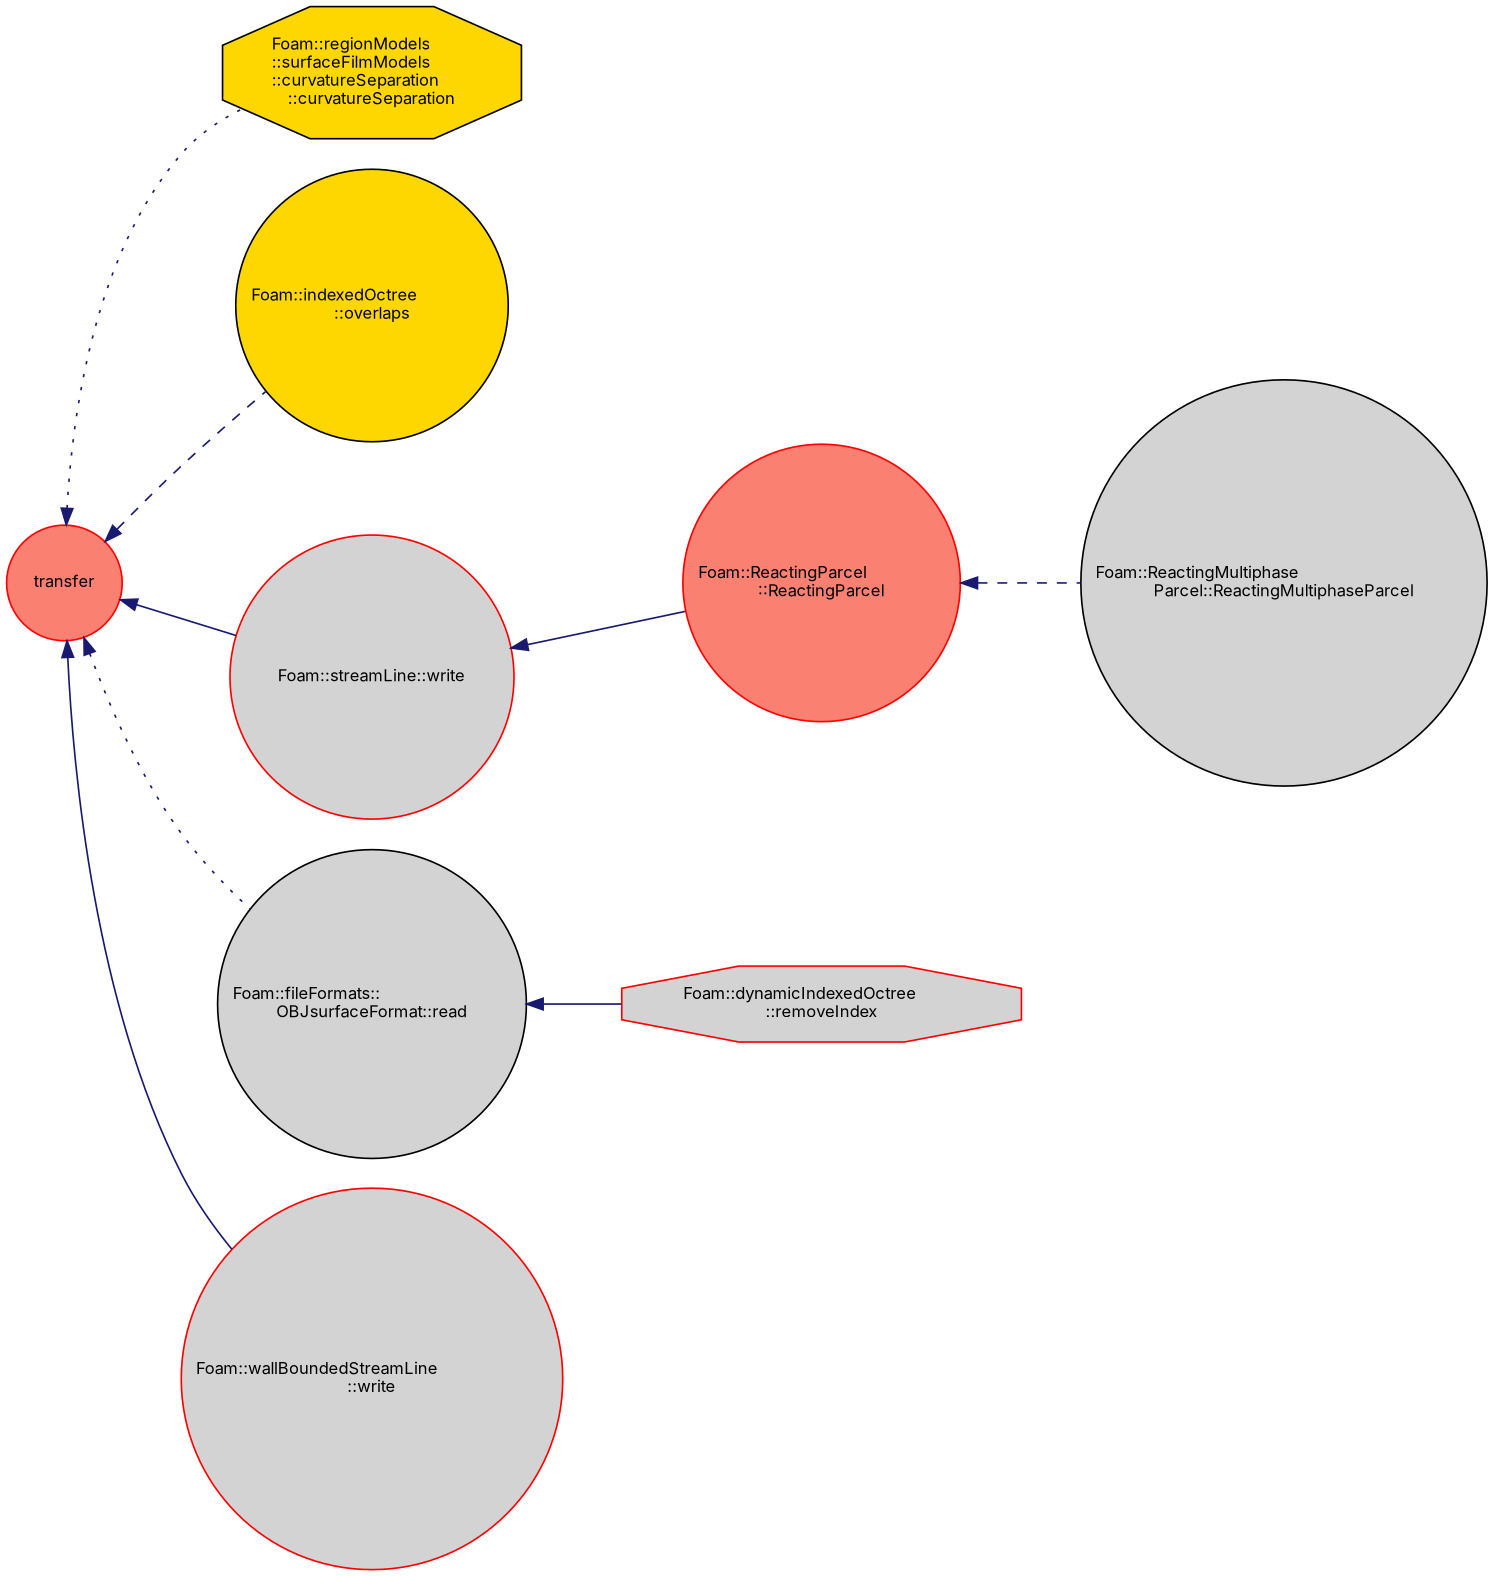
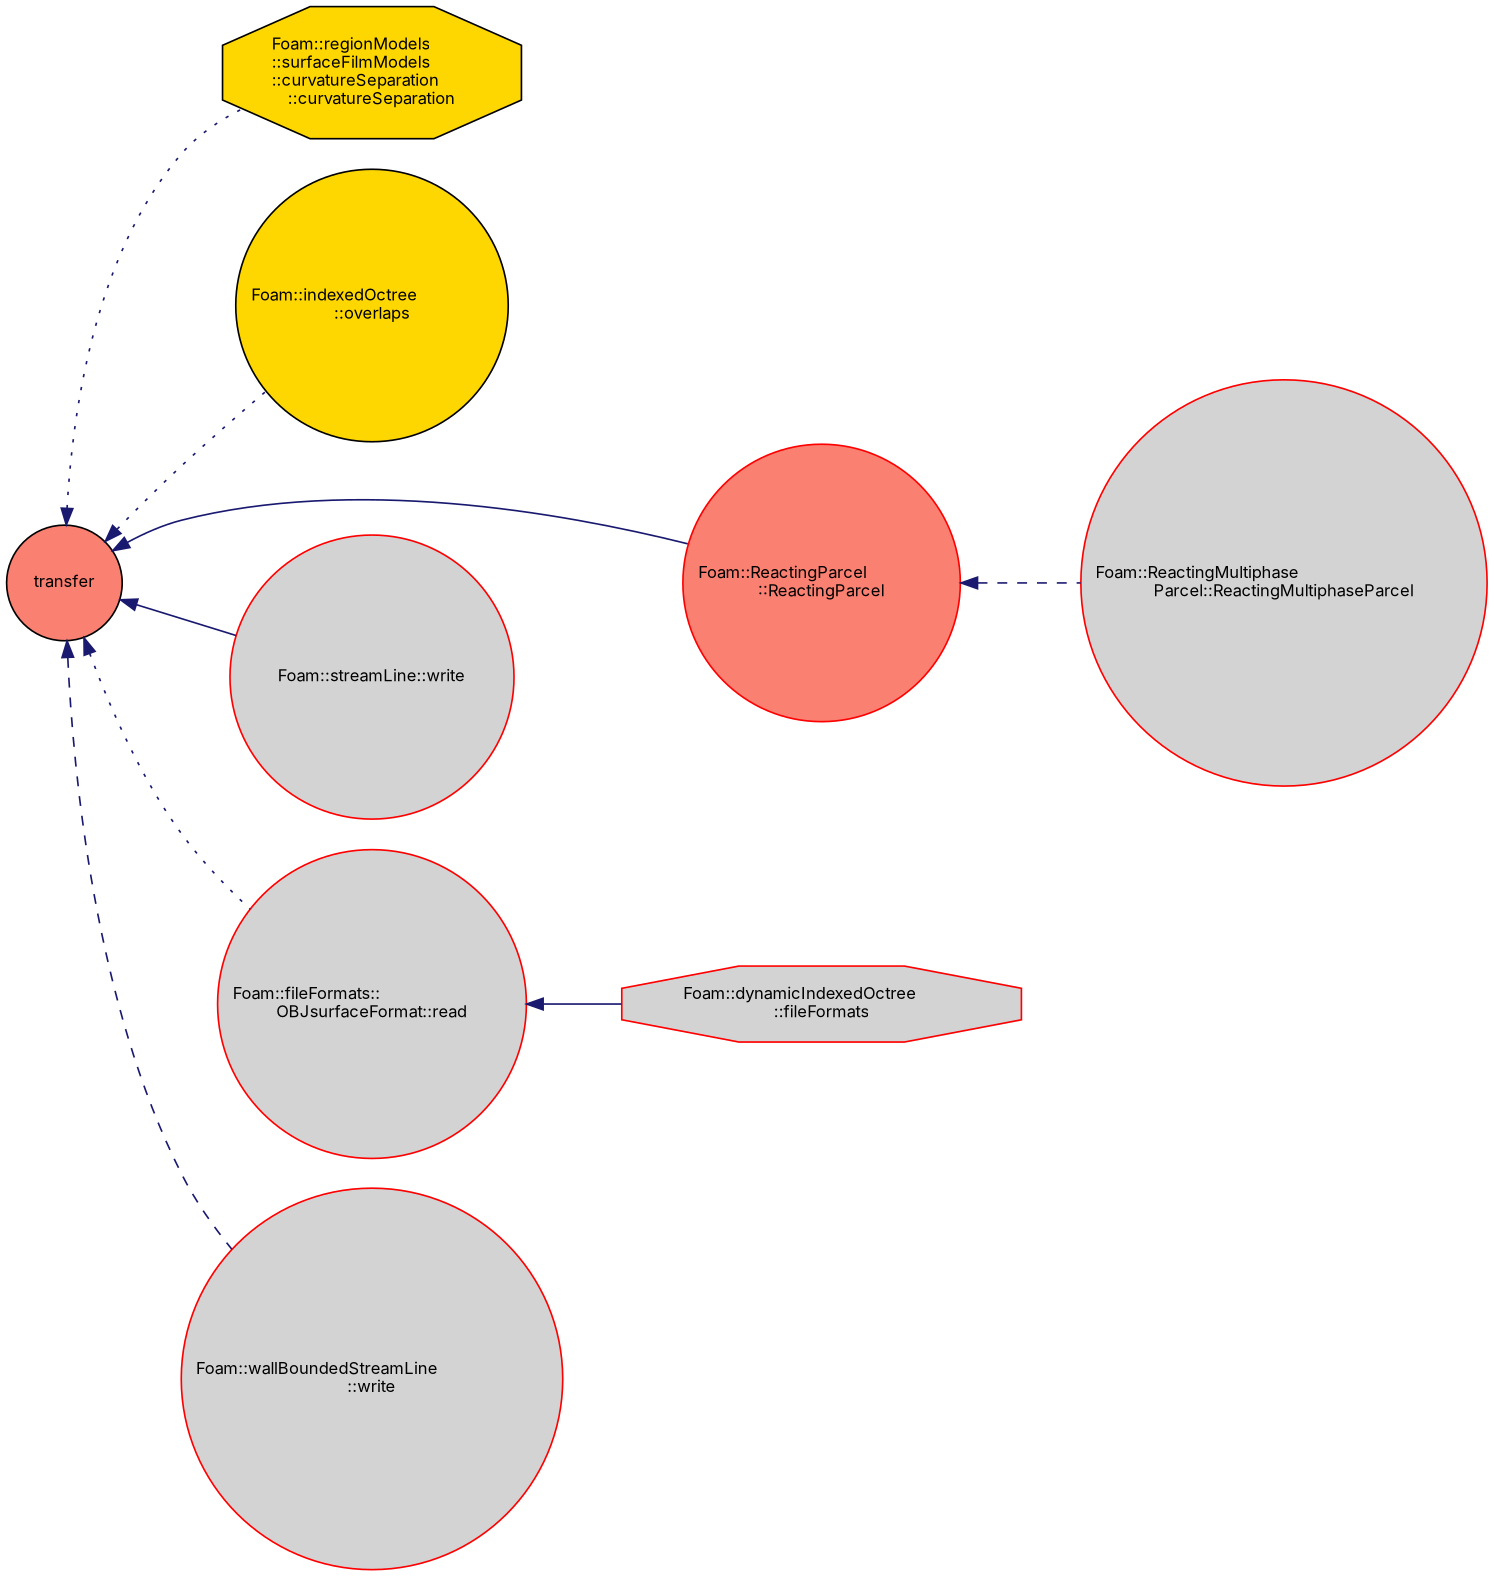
edge "Foam::indexedOctree ::overlaps" -> "transfer": style dashed -> dotted
node "transfer": color red -> black
node "Foam::ReactingMultiphase Parcel::ReactingMultiphaseParcel": color black -> red
edge "Foam::ReactingParcel ::ReactingParcel" -> "Foam::streamLine::write": now "Foam::ReactingParcel ::ReactingParcel" -> "transfer"
edge "Foam::wallBoundedStreamLine ::write" -> "transfer": style solid -> dashed
node "Foam::fileFormats:: OBJsurfaceFormat::read": color black -> red
node "Foam::dynamicIndexedOctree ::removeIndex": label "Foam::dynamicIndexedOctree ::removeIndex" -> "Foam::dynamicIndexedOctree ::fileFormats"
